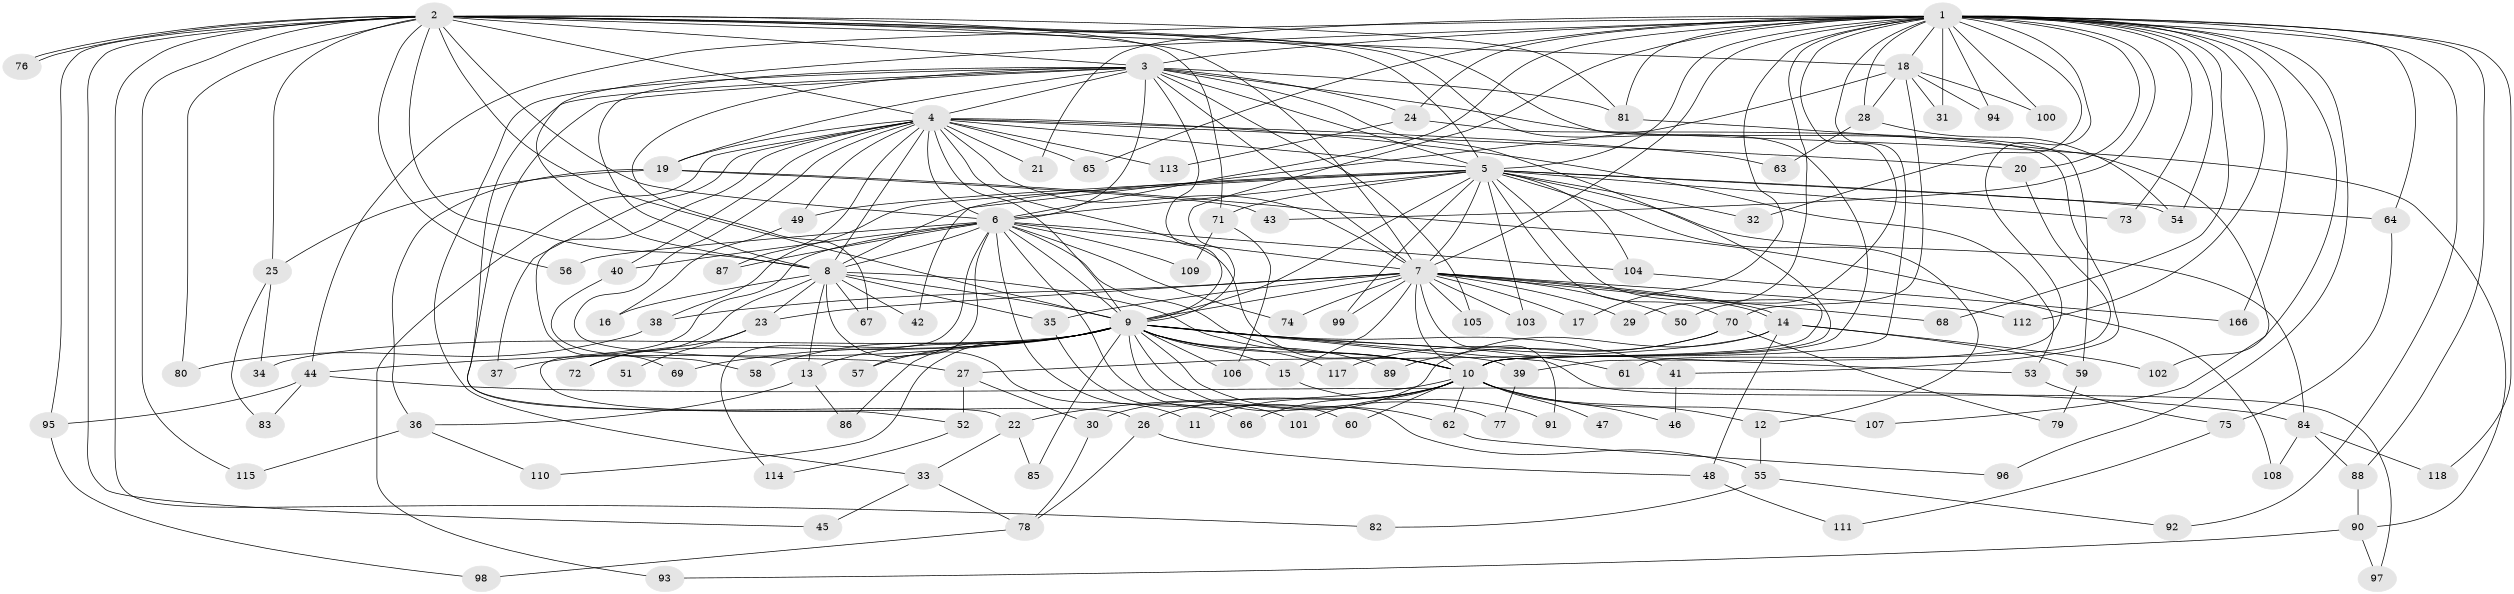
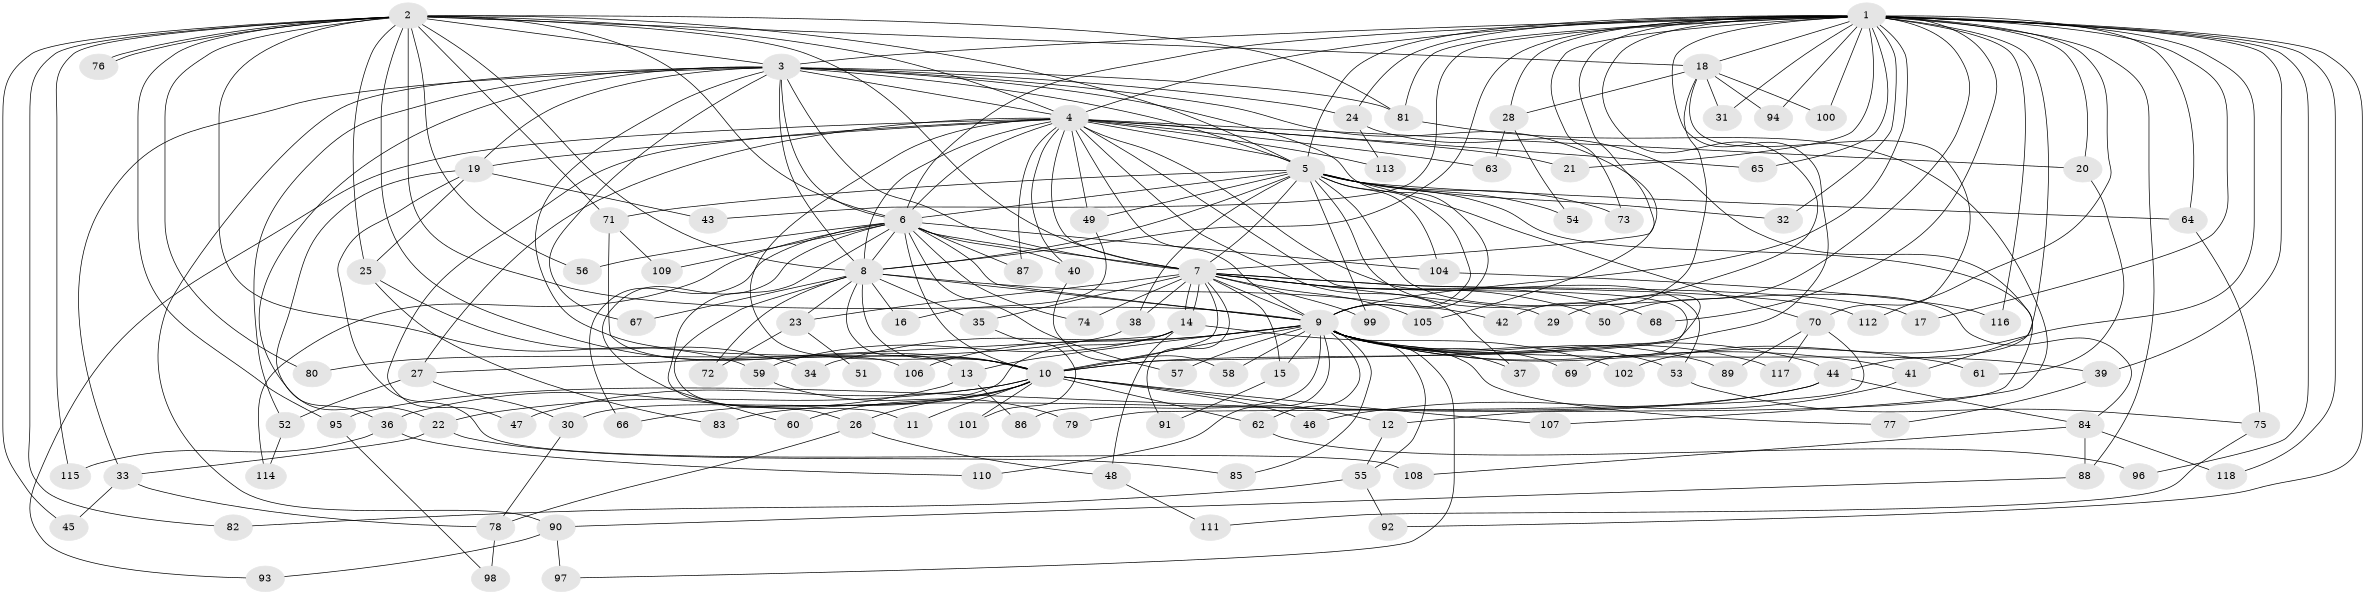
edge "1" -- "54": now "1" -- "4"
edge "4" -- "47": added
node "103": removed
node "166": label "166" -> "116"
